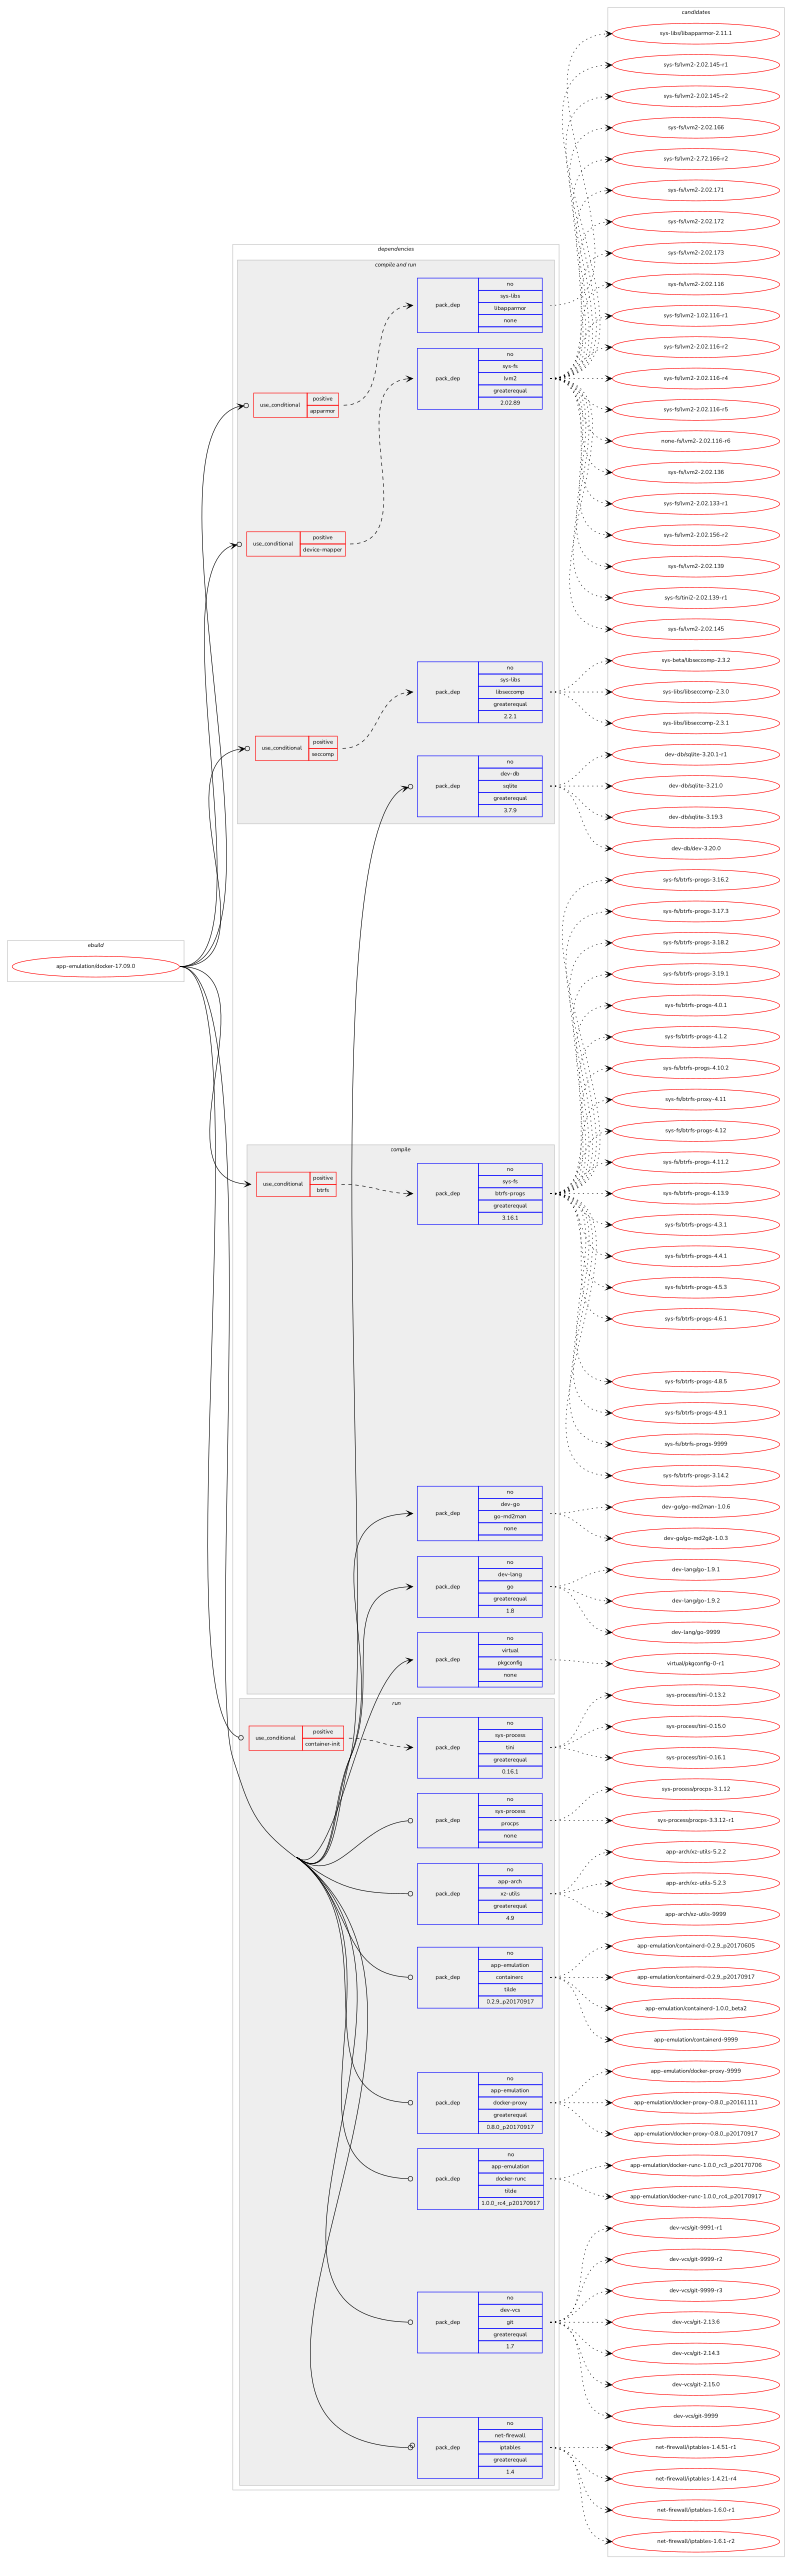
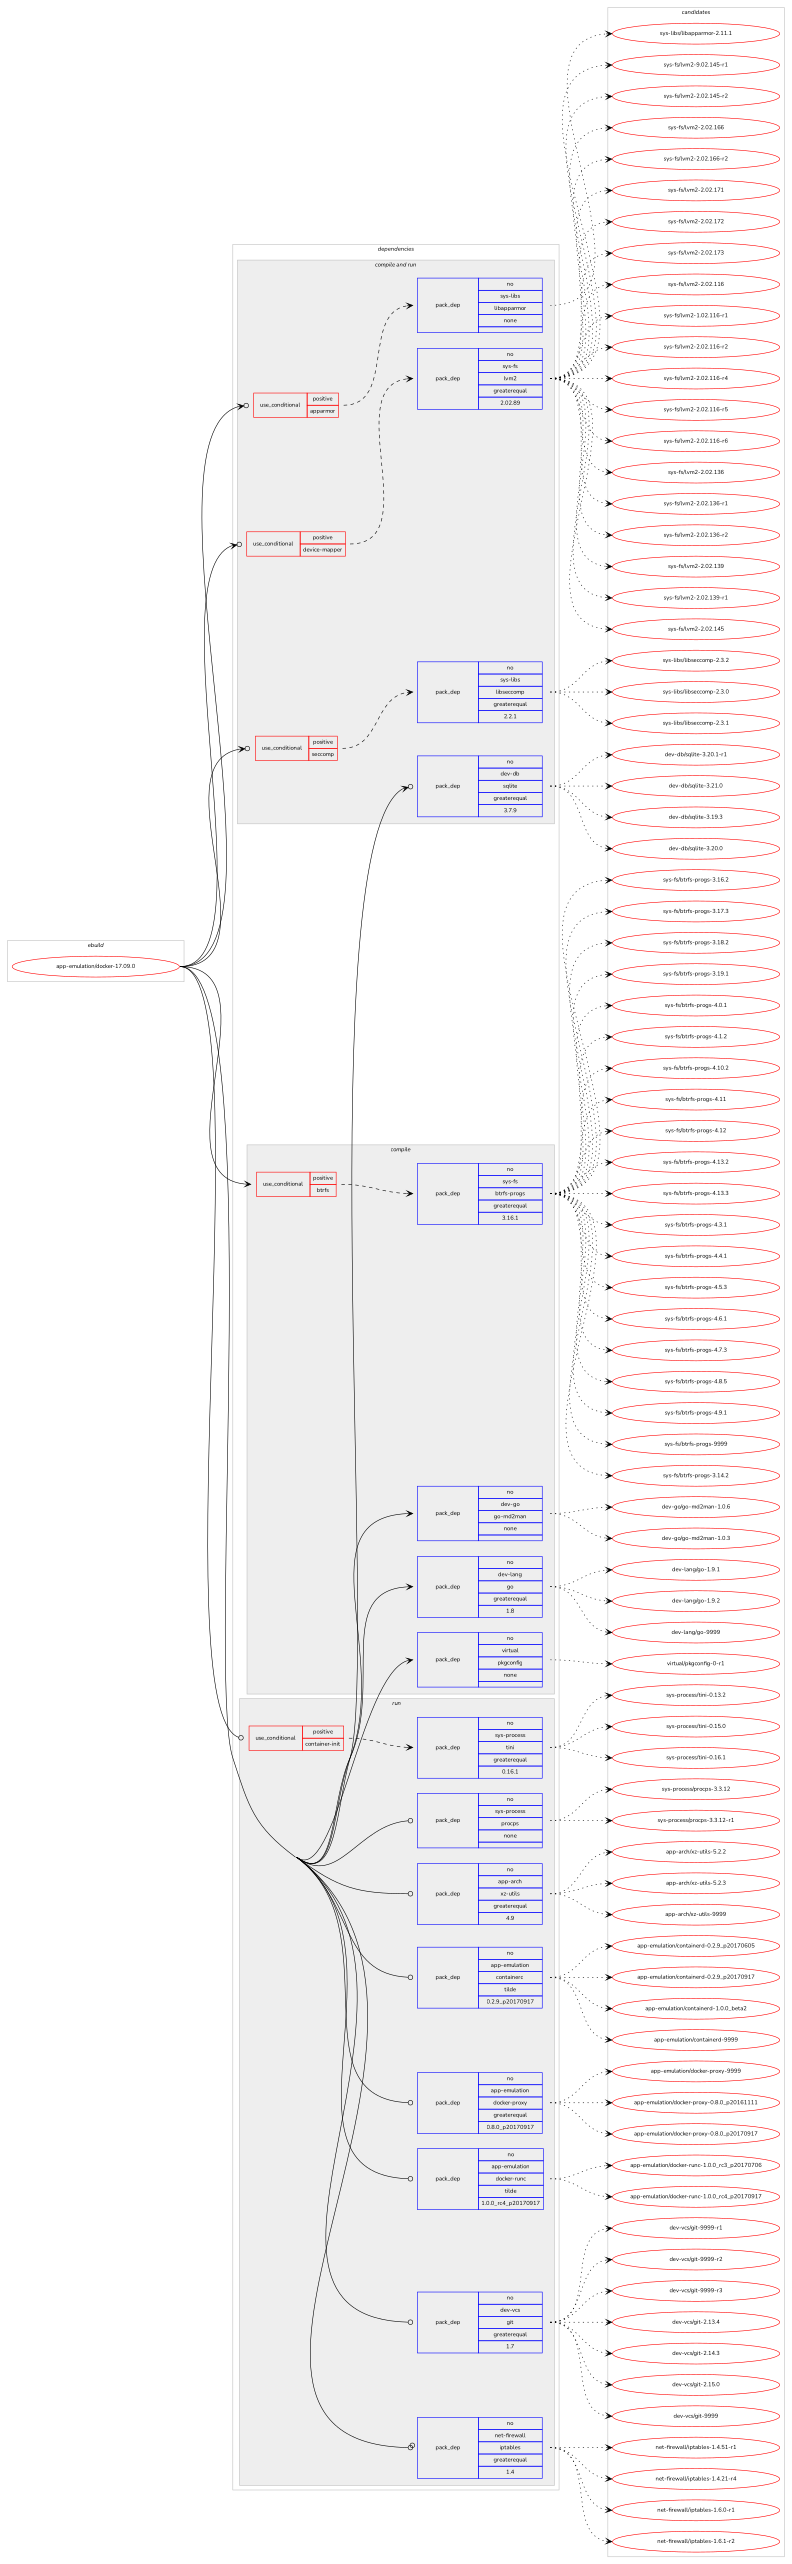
node "sys-fs/lvm2-2.02.145-r1": label "sys-fs/lvm2-2.02.145-r1" -> "sys-fs/lvm2-9.02.145-r1"
node "sys-fs/lvm2-2.72.166-r2": label "sys-fs/lvm2-2.72.166-r2" -> "sys-fs/lvm2-2.02.166-r2"
node "none-fs/lvm2-2.02.116-r6": label "none-fs/lvm2-2.02.116-r6" -> "sys-fs/lvm2-2.02.116-r6"
node "sys-fs/lvm2-2.02.133-r1": label "sys-fs/lvm2-2.02.133-r1" -> "sys-fs/lvm2-2.02.136-r1"
node "sys-fs/lvm2-2.02.156-r2": label "sys-fs/lvm2-2.02.156-r2" -> "sys-fs/lvm2-2.02.136-r2"
node "sys-fs/tini2-2.02.139-r1": label "sys-fs/tini2-2.02.139-r1" -> "sys-fs/lvm2-2.02.139-r1"
node "sys-beta/libseccomp-2.3.2": label "sys-beta/libseccomp-2.3.2" -> "sys-libs/libseccomp-2.3.2"
node "dev-db/dev-3.20.0": label "dev-db/dev-3.20.0" -> "dev-db/sqlite-3.20.0"
node "sys-fs/btrfs-proxy-4.11": label "sys-fs/btrfs-proxy-4.11" -> "sys-fs/btrfs-progs-4.11"
node "sys-fs/btrfs-progs-4.11.2": label "sys-fs/btrfs-progs-4.11.2" -> "sys-fs/btrfs-progs-4.13.2"
node "sys-fs/btrfs-progs-4.13.9": label "sys-fs/btrfs-progs-4.13.9" -> "sys-fs/btrfs-progs-4.13.3"
node "sys-fs/btrfs-progs-4.7.3": added
node "dev-go/go-md2git-1.0.3": label "dev-go/go-md2git-1.0.3" -> "dev-go/go-md2man-1.0.3"
node "sys-process/procps-3.1.12": label "sys-process/procps-3.1.12" -> "sys-process/procps-3.3.12"
node "dev-vcs/git-9991-r1": label "dev-vcs/git-9991-r1" -> "dev-vcs/git-9999-r1"
node "dev-vcs/git-2.13.6": label "dev-vcs/git-2.13.6" -> "dev-vcs/git-2.13.4"
